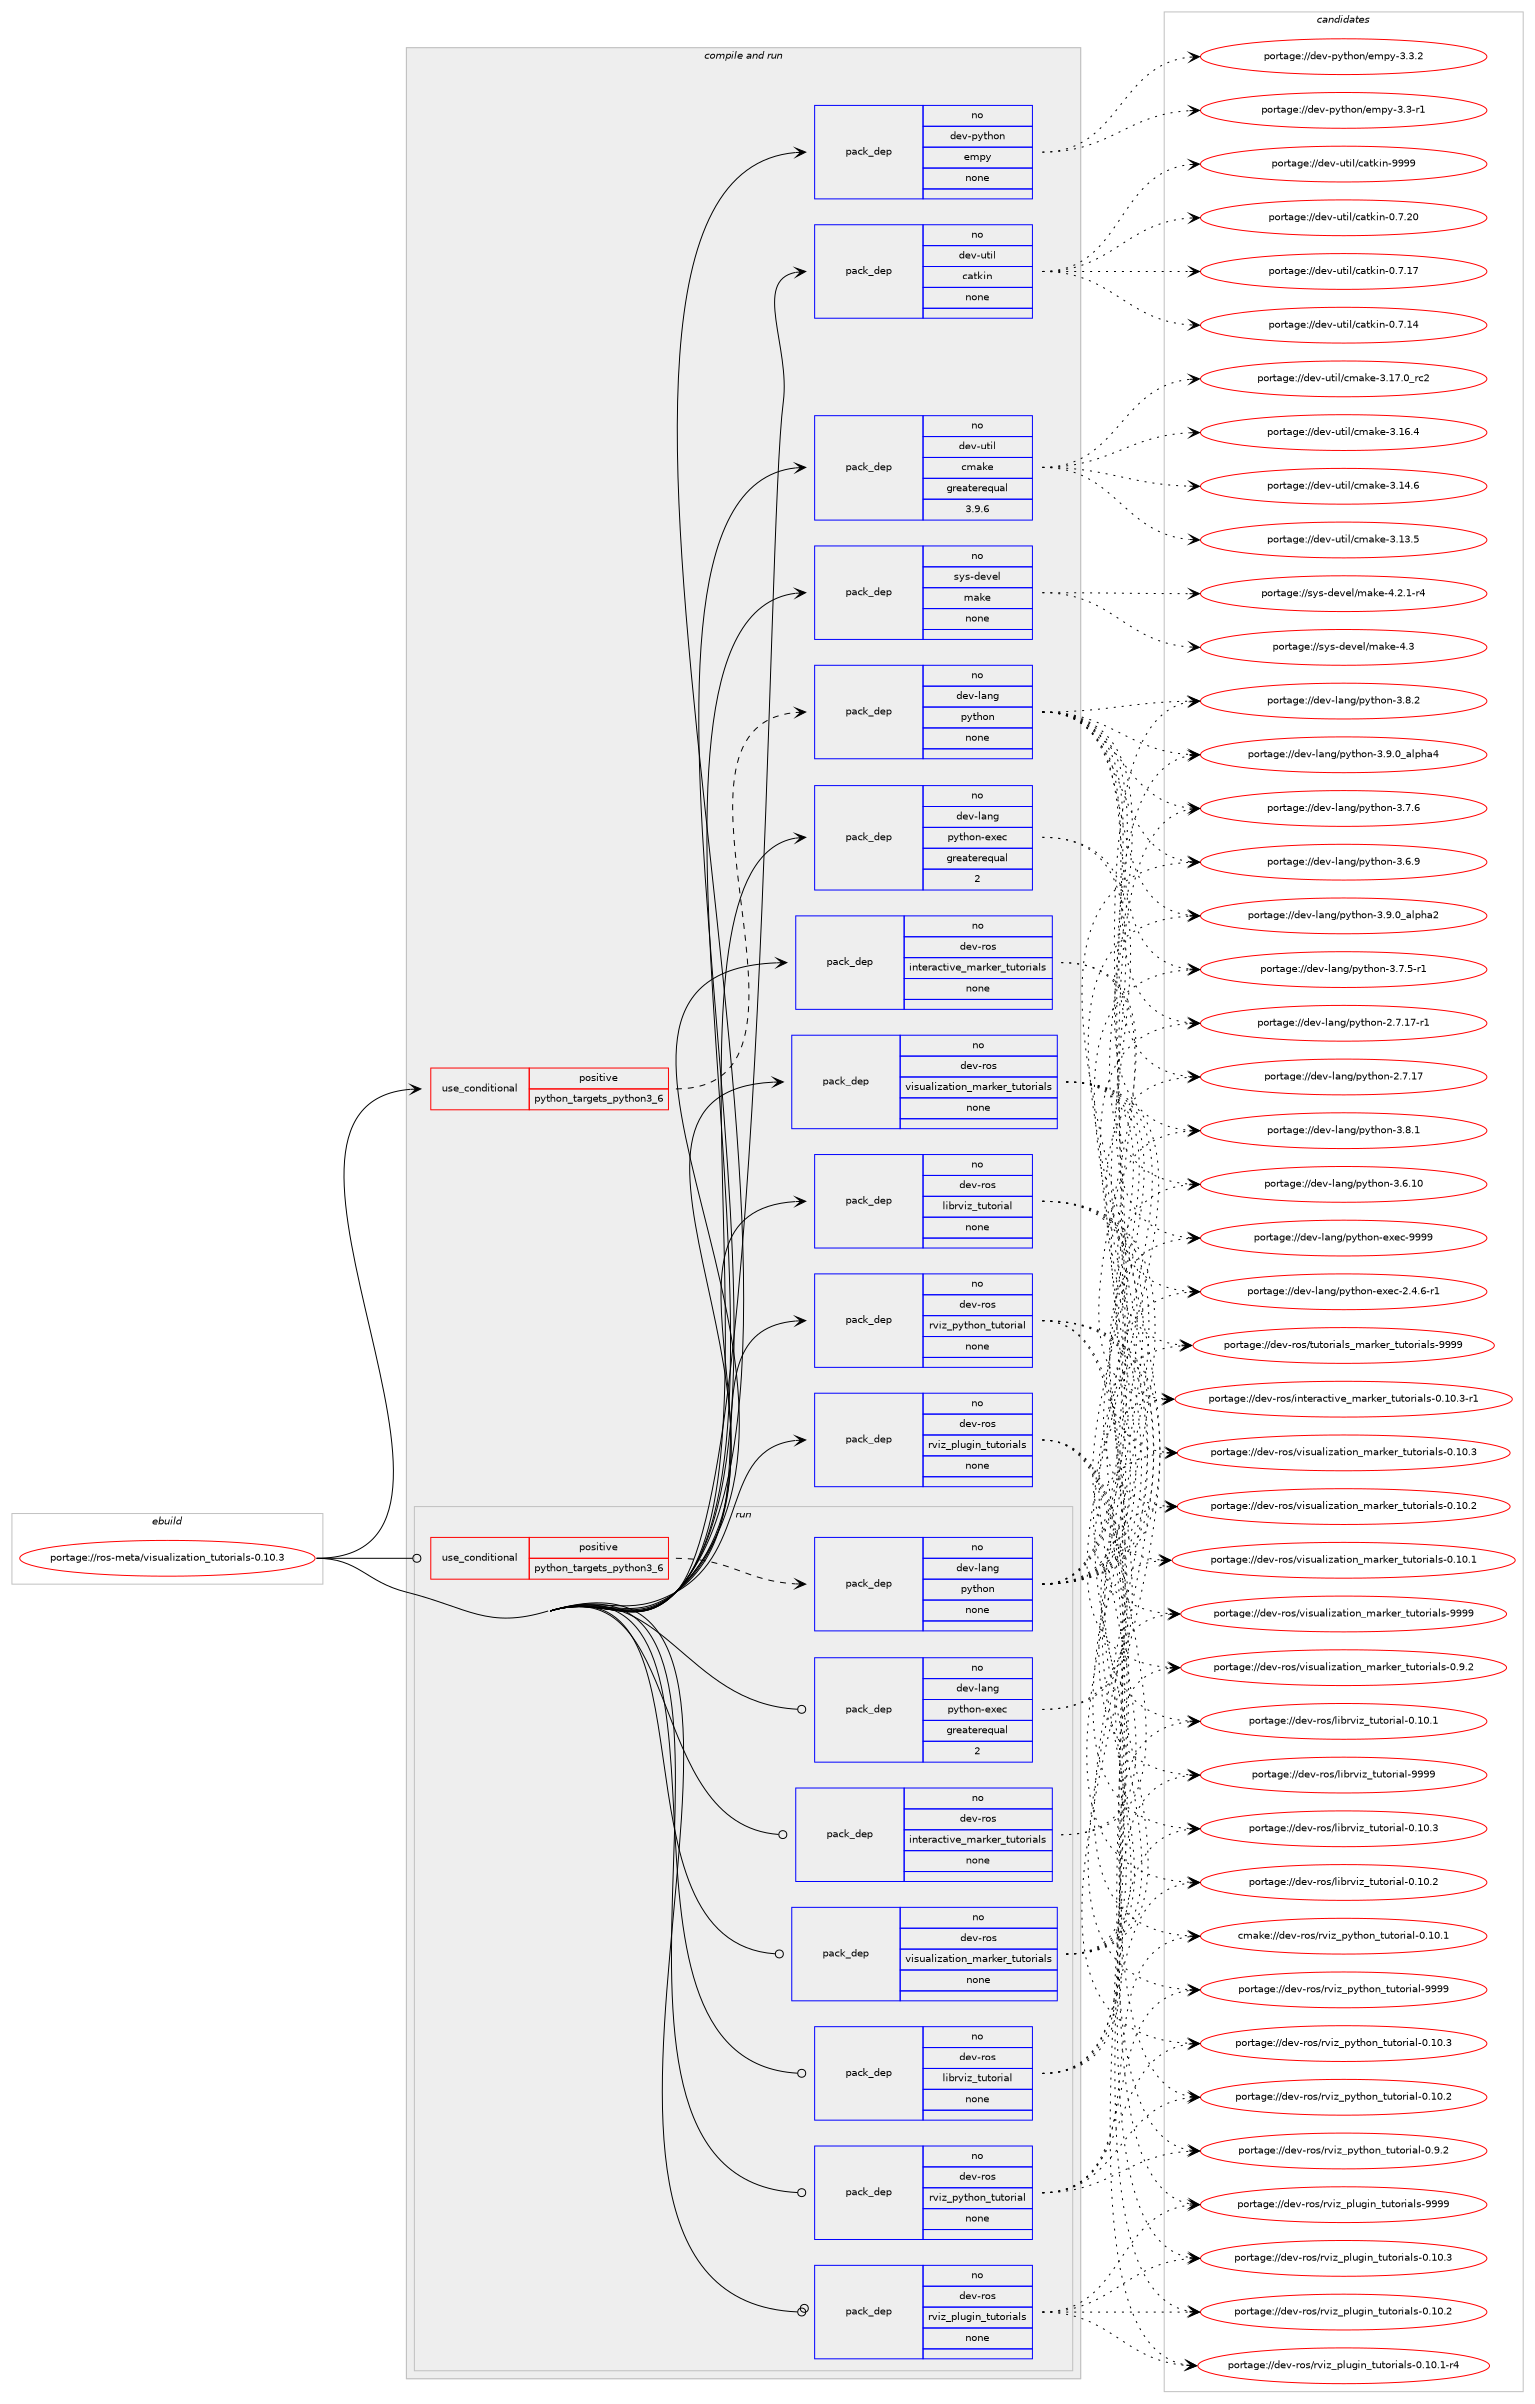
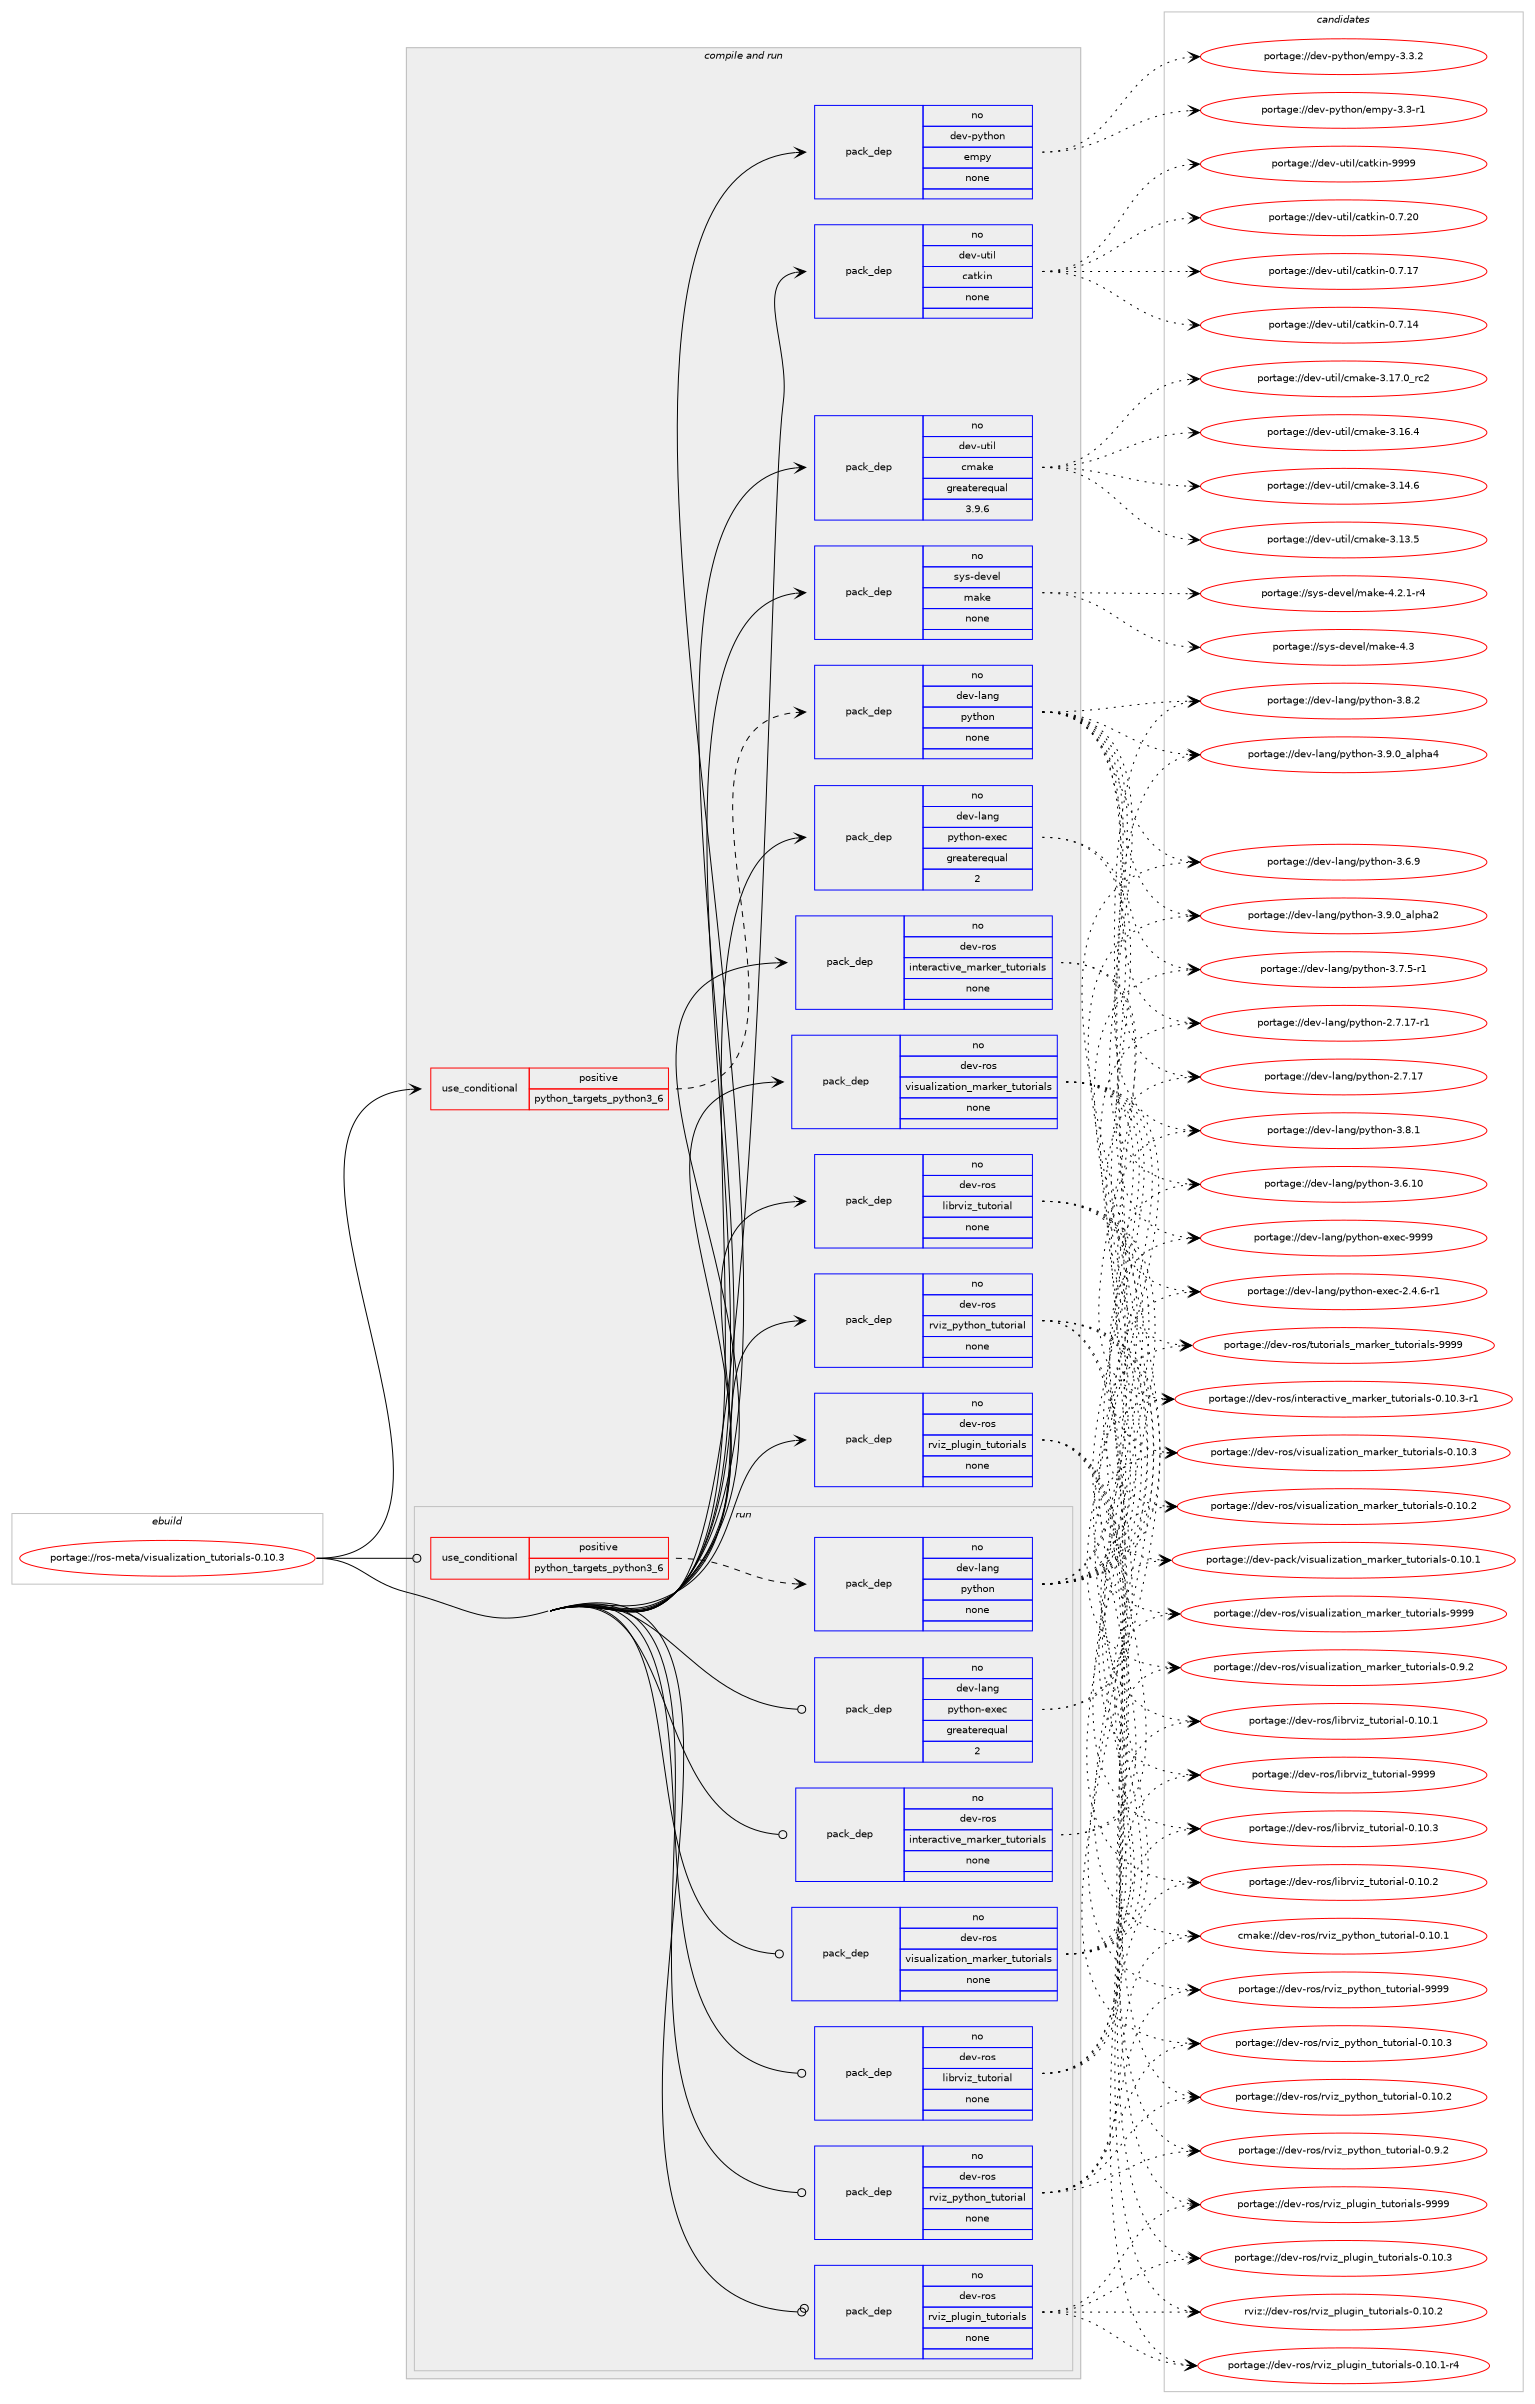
node "portage://dev-lang/python-3.7.6": removed
node "portage://dev-ros/visualization_marker_tutorials-0.10.1": label "portage://dev-ros/visualization_marker_tutorials-0.10.1" -> "portage://dev-pack/visualization_marker_tutorials-0.10.1"
node "portage://dev-ros/rviz_plugin_tutorials-0.10.2": label "portage://dev-ros/rviz_plugin_tutorials-0.10.2" -> "rviz://dev-ros/rviz_plugin_tutorials-0.10.2"
